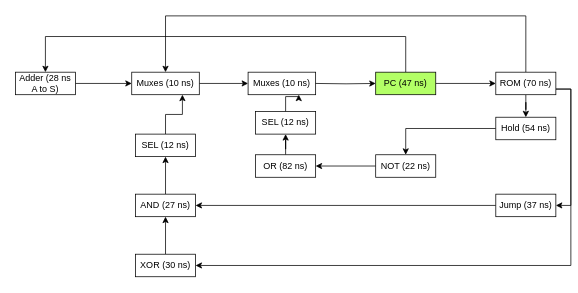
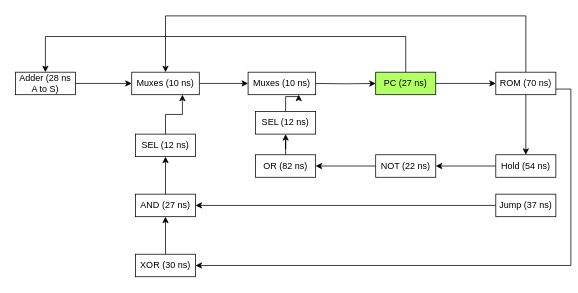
node "PC (47 ns)": label "PC (47 ns)" -> "PC (27 ns)"
node "Hold (54 ns)": moved (525, 128) -> (525, 166)
edge "ROM (70 ns)" -> "Jump (37 ns)": removed
